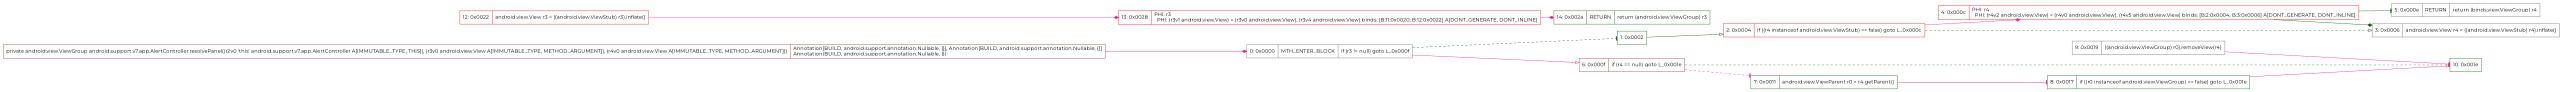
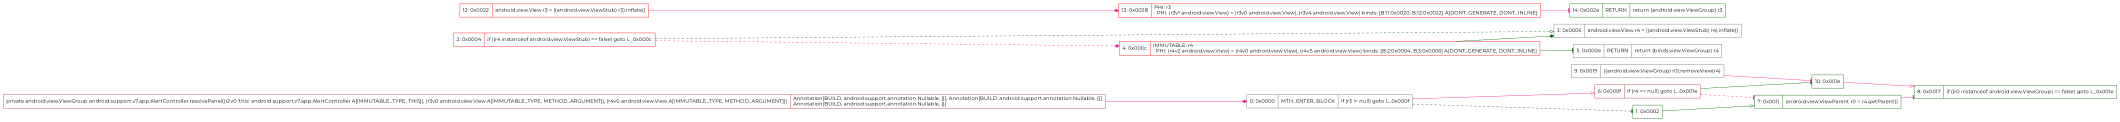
node "4: 0x000c": text "PHI: r4" -> "IMMUTABLE: r4"
edge "13: 0x0028" -> "14: 0x002a": arrowhead diamond -> tee
edge "2: 0x0004" -> "4: 0x000c": style solid -> dashed
edge "1: 0x0002" -> "2: 0x0004": now "1: 0x0002" -> "7: 0x0011"
edge "6: 0x000f" -> "10: 0x001e": style dashed -> solid
edge "8: 0x0017" -> "10: 0x001e": reversed
